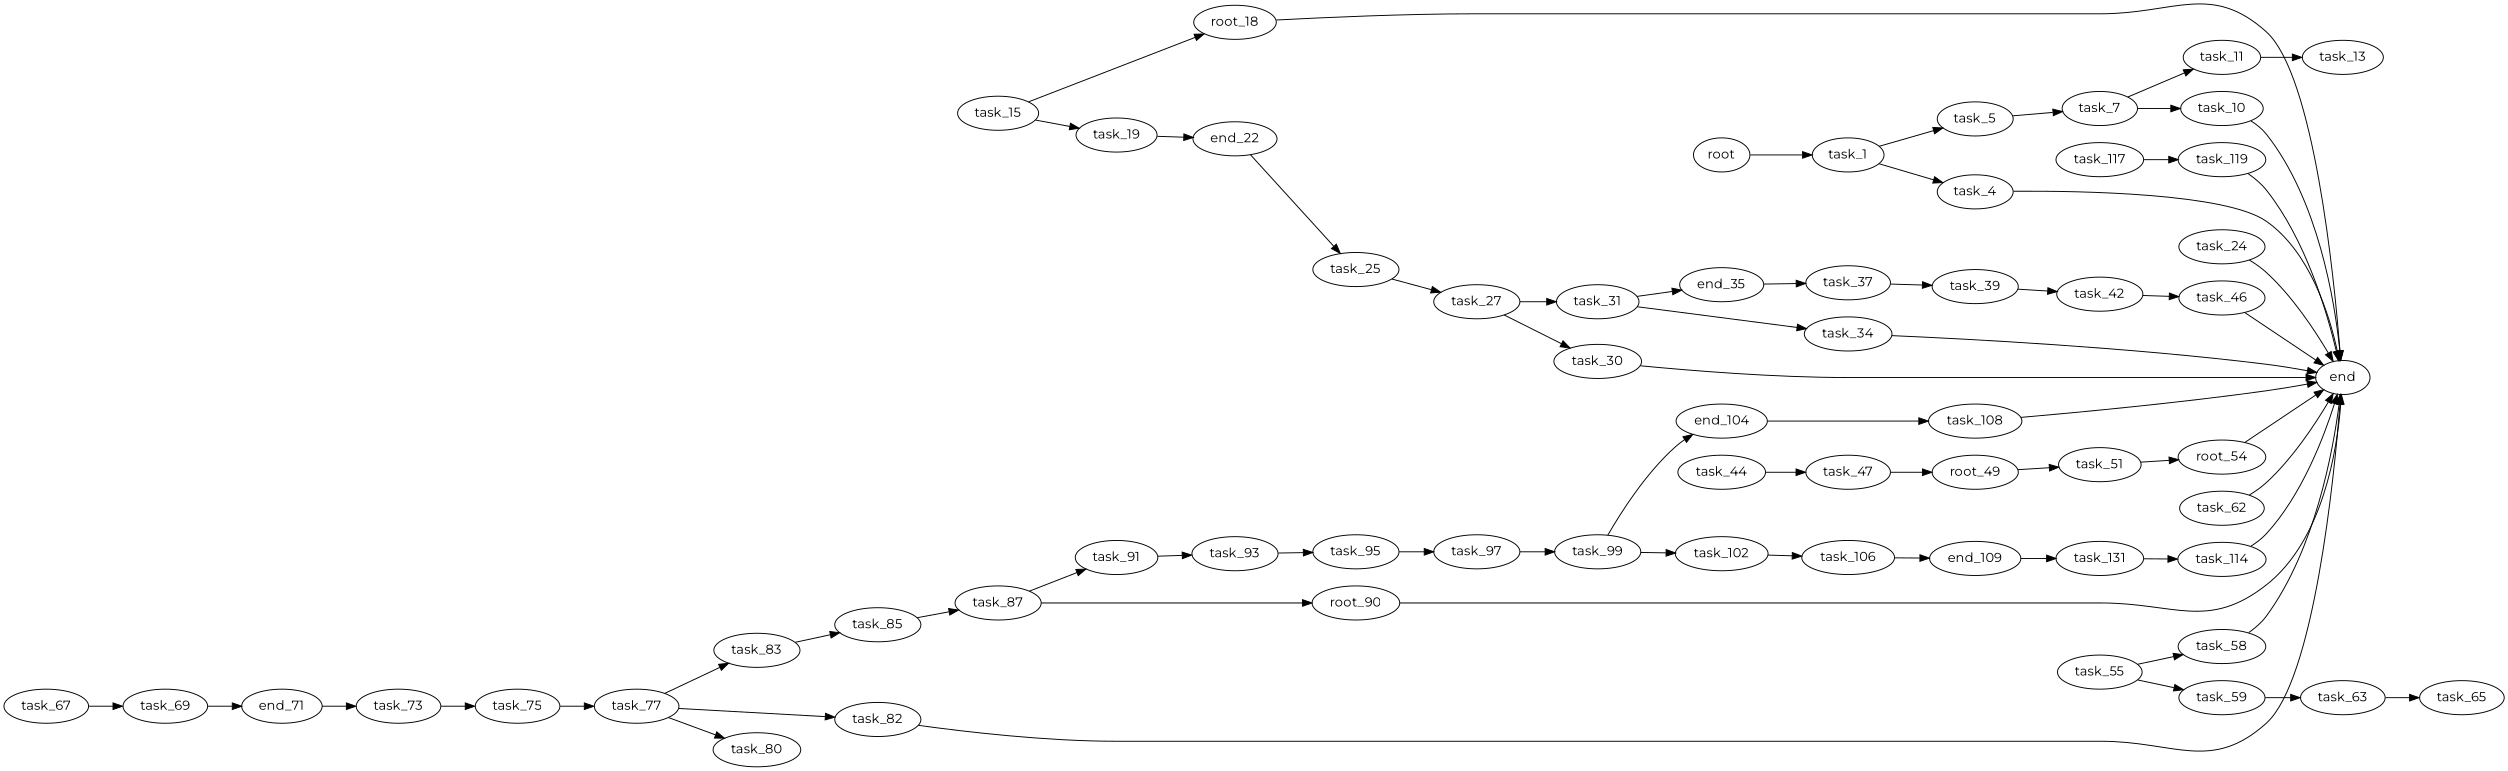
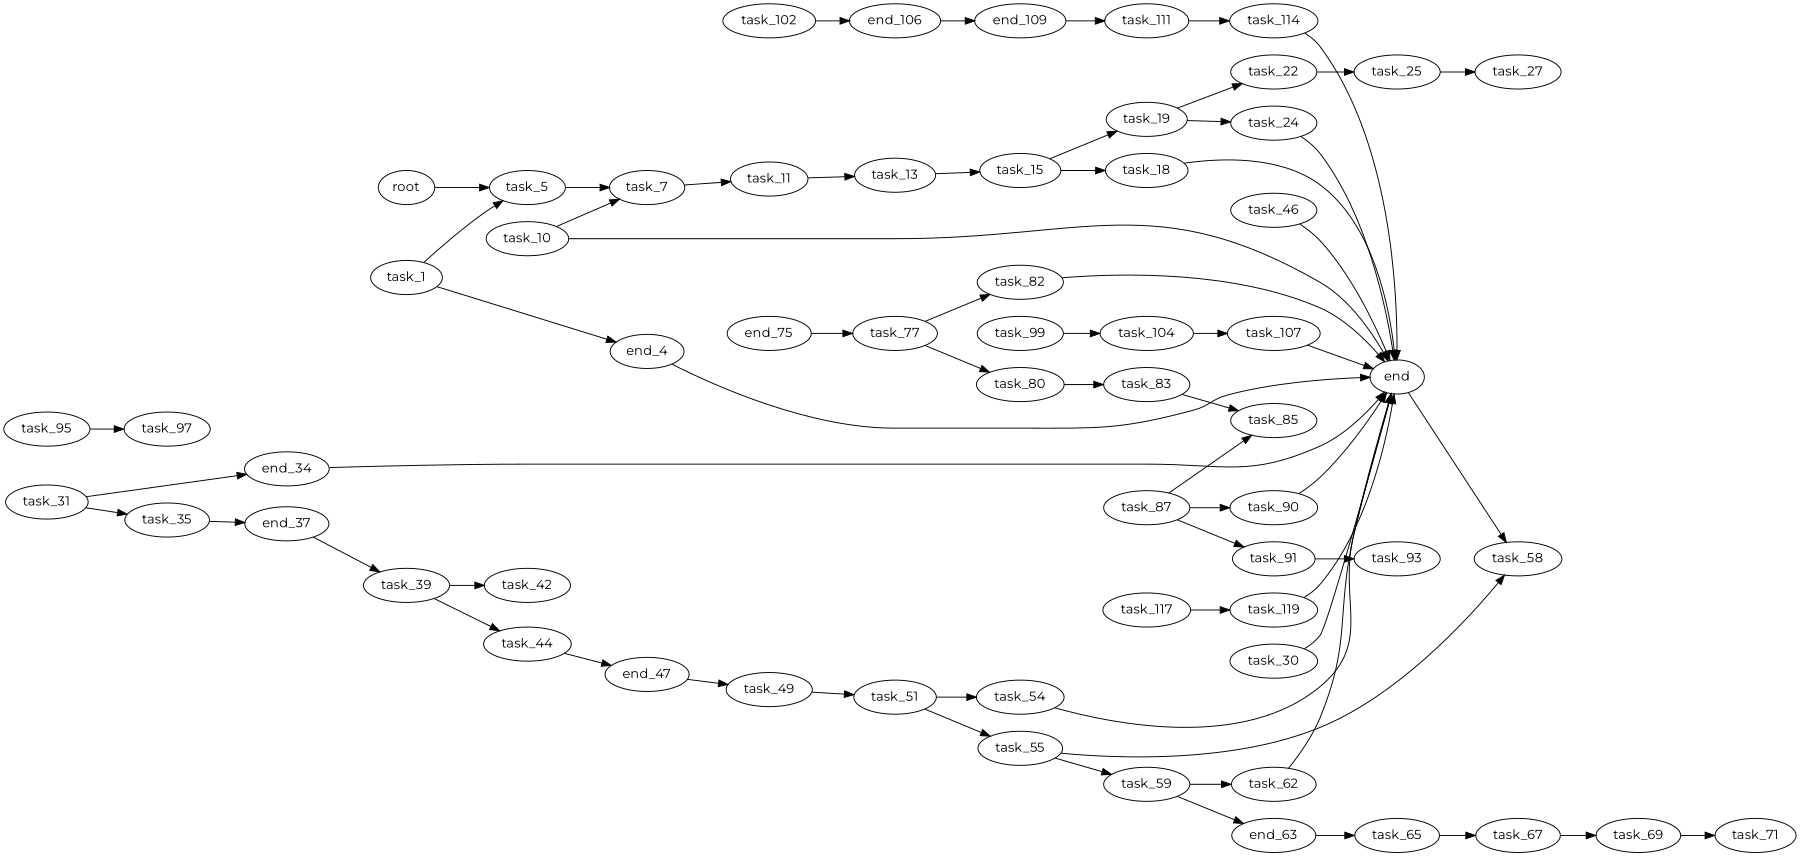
node "root_18": label "root_18" -> "task_18"
edge "task_7" -> "task_10": reversed
edge "task_19" -> "task_24": added
node "end_22": label "end_22" -> "task_22"
edge "root" -> "task_1": now "root" -> "task_5"
edge "task_13" -> "task_15": added
node "task_4": label "task_4" -> "end_4"
node "task_37": label "task_37" -> "end_37"
node "end_35": label "end_35" -> "task_35"
edge "task_42" -> "task_46": removed
edge "task_27" -> "task_31": removed
edge "task_27" -> "task_30": removed
node "task_34": label "task_34" -> "end_34"
node "end_104": label "end_104" -> "task_104"
node "task_108": label "task_108" -> "task_107"
node "root_54": label "root_54" -> "task_54"
node "task_47": label "task_47" -> "end_47"
node "root_49": label "root_49" -> "task_49"
edge "task_97" -> "task_99": removed
edge "task_93" -> "task_95": removed
edge "task_99" -> "task_102": removed
node "task_106": label "task_106" -> "end_106"
node "task_131": label "task_131" -> "task_111"
edge "task_58" -> "end": reversed
node "root_90": label "root_90" -> "task_90"
edge "task_39" -> "task_44": added
edge "task_85" -> "task_87": reversed
edge "task_77" -> "task_83": now "task_80" -> "task_83"
node "task_63": label "task_63" -> "end_63"
node "end_71": label "end_71" -> "task_71"
node "task_73": removed
node "task_75": label "task_75" -> "end_75"
edge "task_51" -> "task_55": added
edge "task_59" -> "task_62": added
edge "task_65" -> "task_67": added
